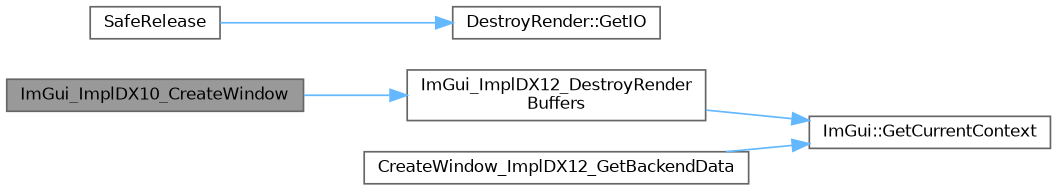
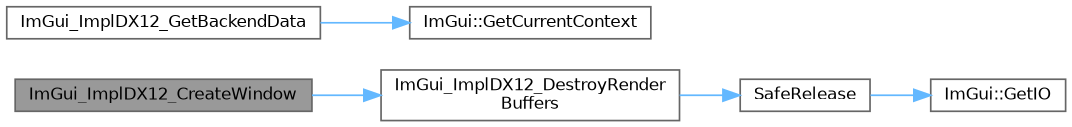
node "DestroyRender::GetIO": label "DestroyRender::GetIO" -> "ImGui::GetIO"
node "ImGui_ImplDX10_CreateWindow": label "ImGui_ImplDX10_CreateWindow" -> "ImGui_ImplDX12_CreateWindow"
edge "ImGui_ImplDX12_DestroyRender Buffers" -> "ImGui::GetCurrentContext": now "ImGui_ImplDX12_DestroyRender Buffers" -> "SafeRelease"
node "CreateWindow_ImplDX12_GetBackendData": label "CreateWindow_ImplDX12_GetBackendData" -> "ImGui_ImplDX12_GetBackendData"
